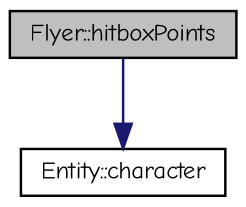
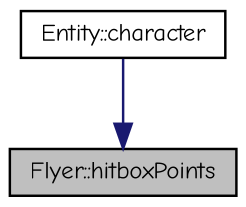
edge "Flyer::hitboxPoints" -> "Entity::character": reversed
